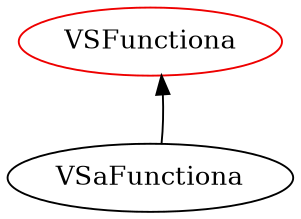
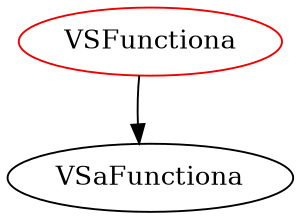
edge "VSaFunctiona" -> "VSFunctiona": reversed
